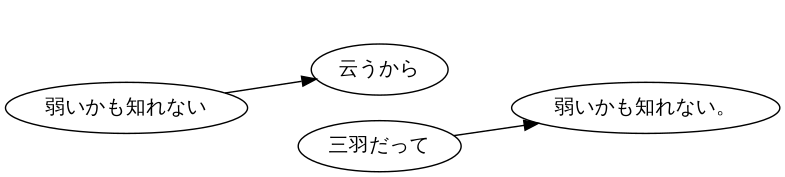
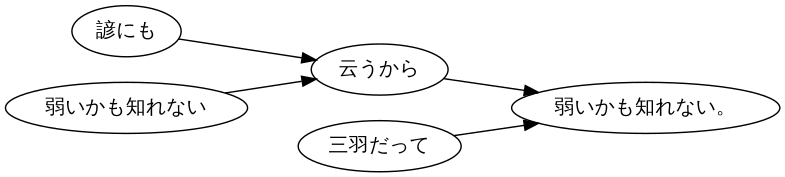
node "諺にも": added
edge "云うから" -> "弱いかも知れない。": added
